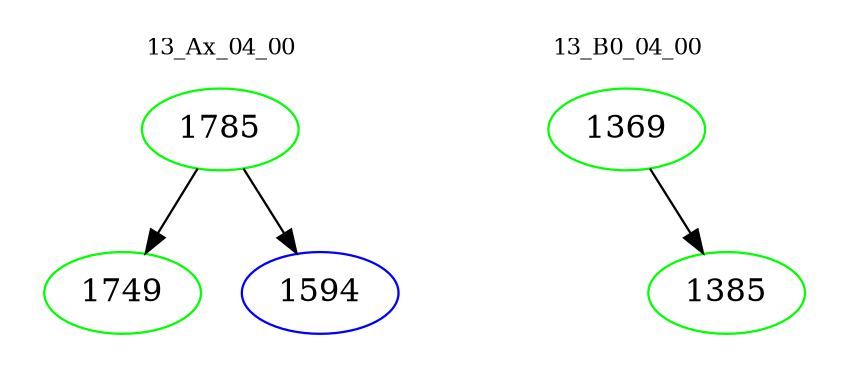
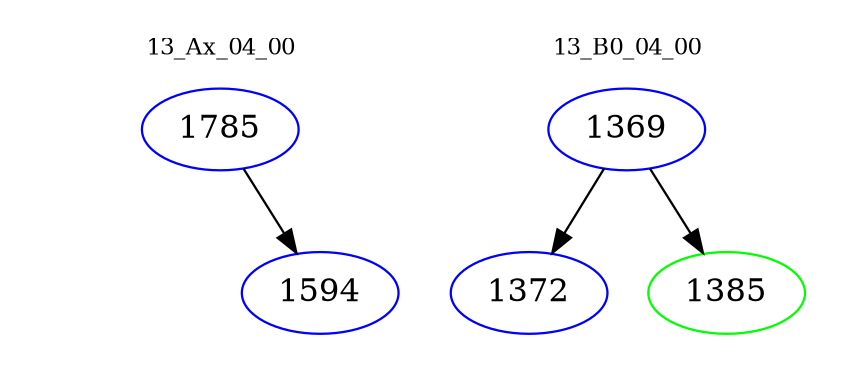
node "1785": color green -> blue
node "1369": color green -> blue
node "1749": removed
node "1372": added
